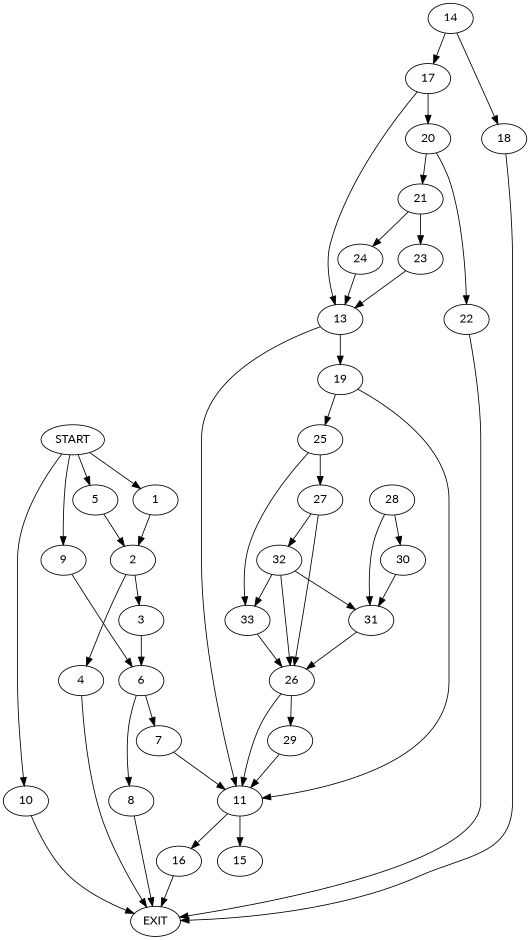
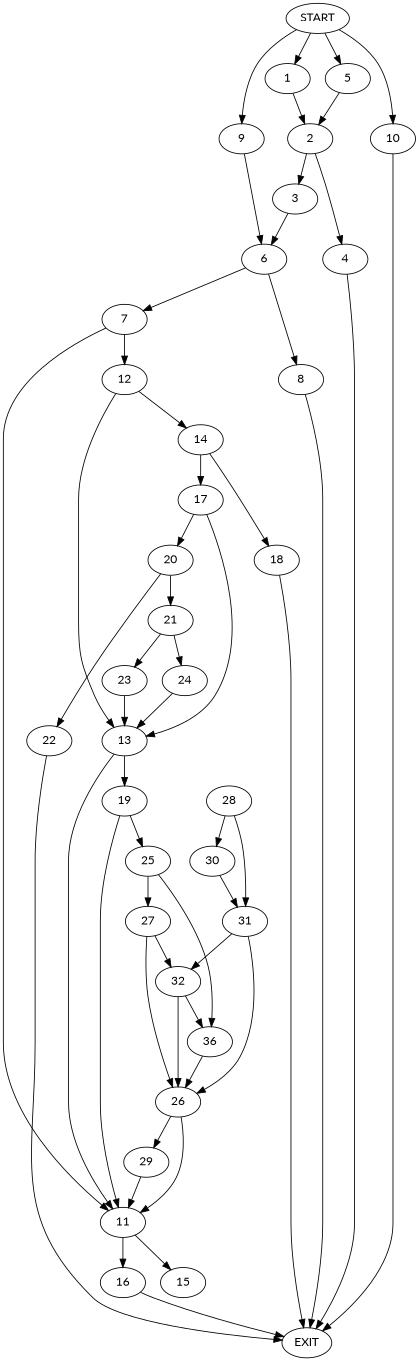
node "12": added
edge "32" -> "31": reversed
node "33": label "33" -> "36"
